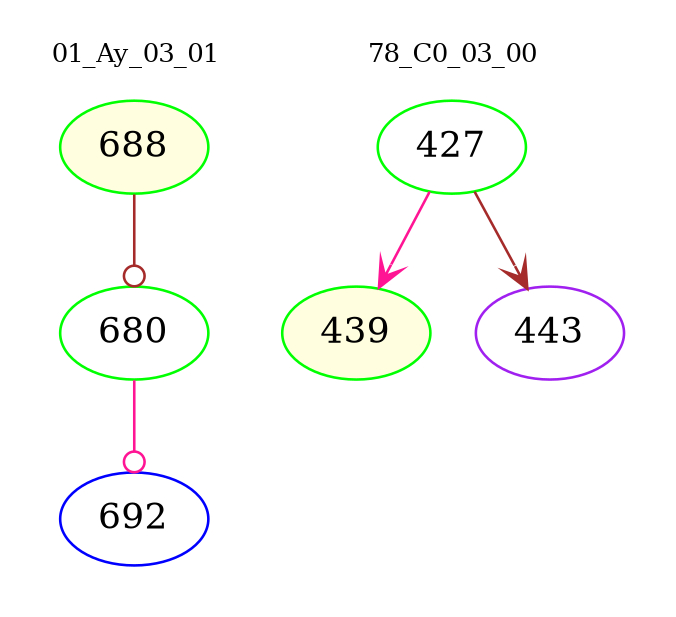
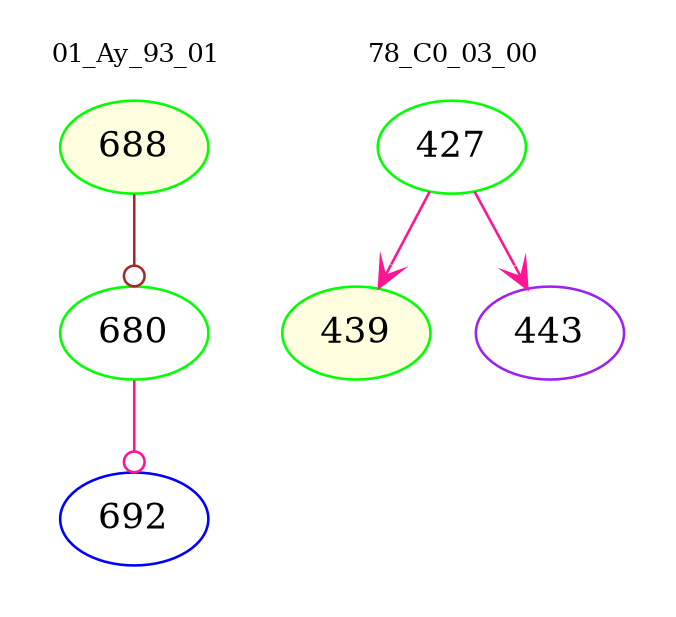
cluster "01_Ay_03_01": label "01_Ay_03_01" -> "01_Ay_93_01"
edge "427" -> "443": color brown -> deeppink
